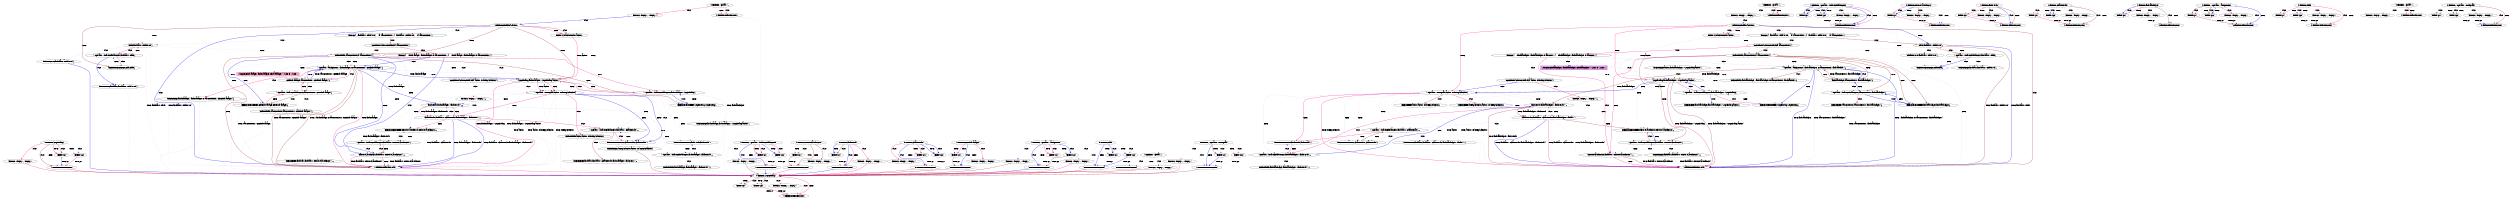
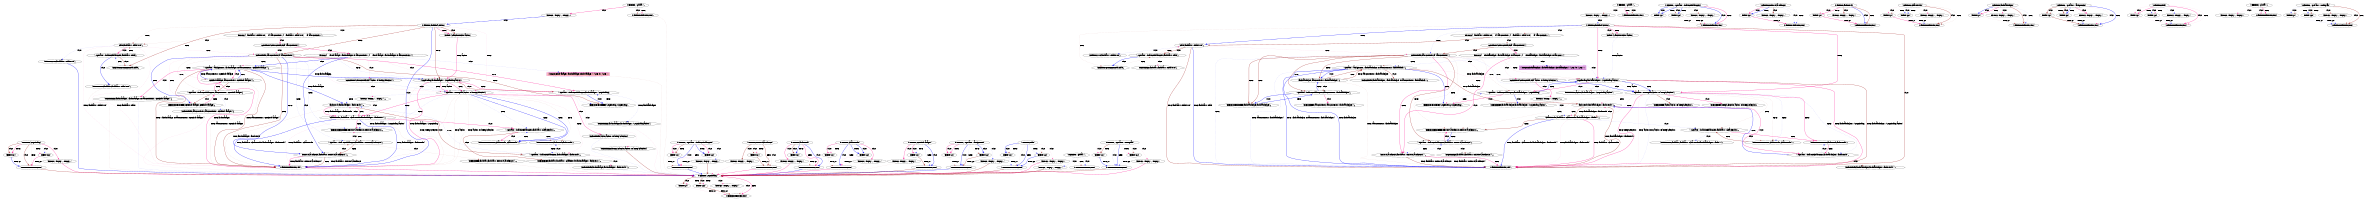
edge "(IDENTIFIER,action,find_tab_helper->StopFinding(action))" -> "(StopFinding,find_tab_helper->StopFinding(action))": reversed
edge "(find_result,find_manager->find_result())" -> "(<operator>.indirectFieldAccess,find_manager->find_result)": added, label "AST:"
